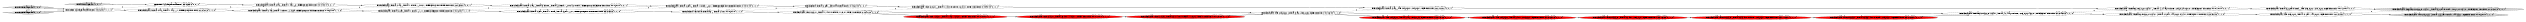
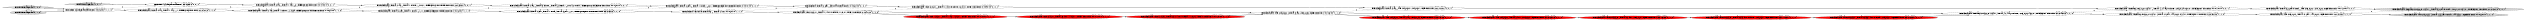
node "testMinusIntervalOperator['0', '1', '0']": shape diamond -> ellipse
